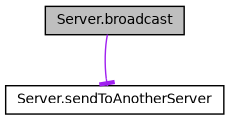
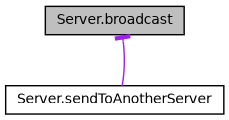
edge "Server.broadcast" -> "Server.sendToAnotherServer": reversed
